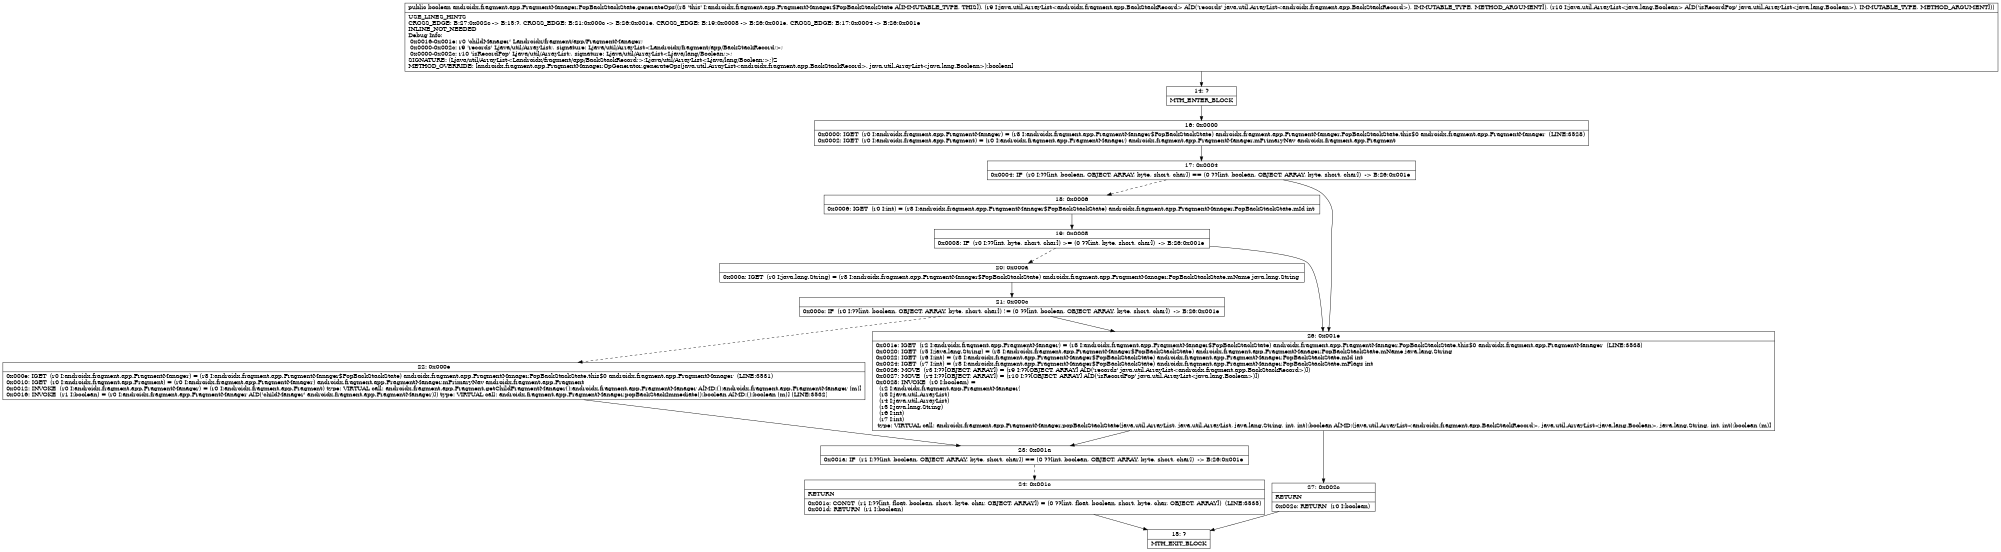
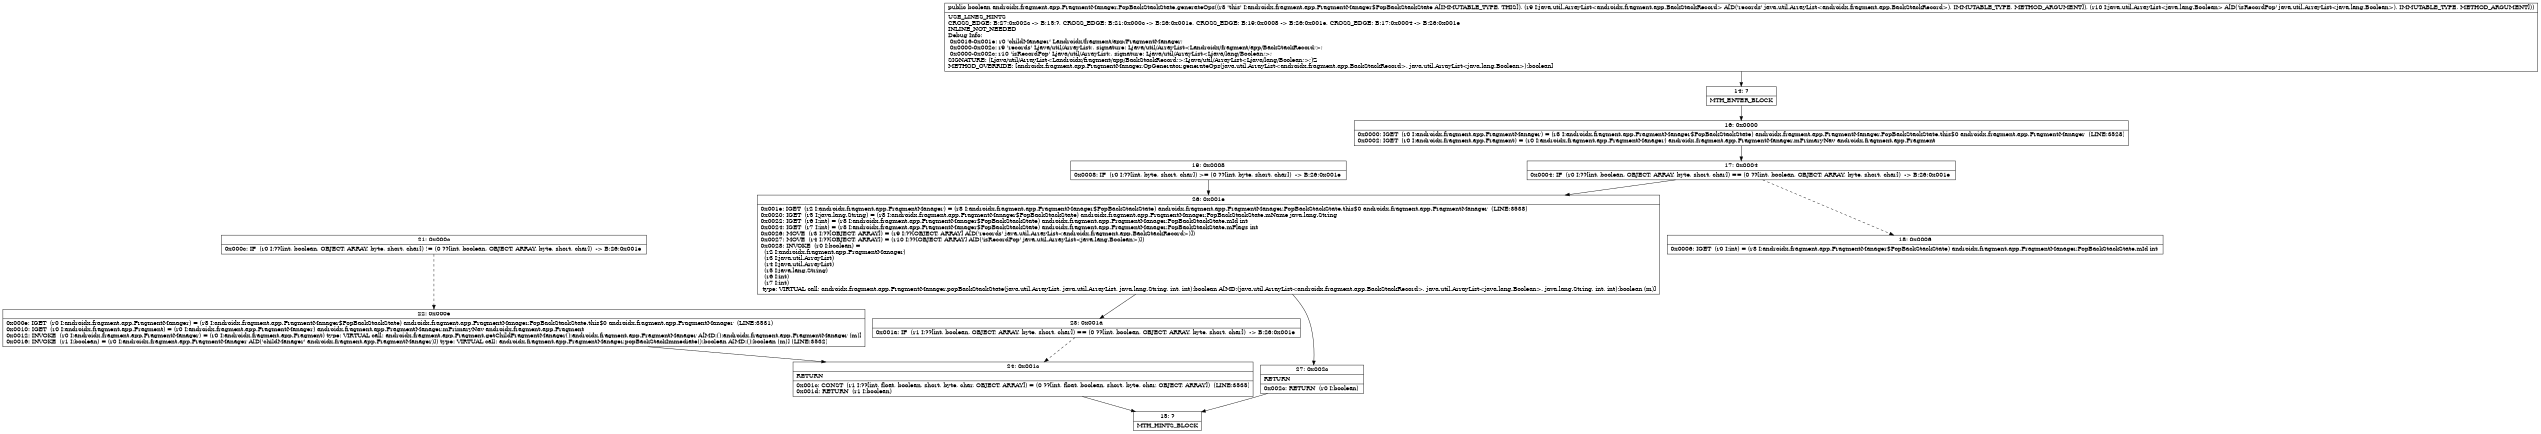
edge "18: 0x0006" -> "19: 0x0008": removed
node "20: 0x000a": removed
edge "21: 0x000c" -> "26: 0x001e": removed
edge "22: 0x000e" -> "23: 0x001a": now "22: 0x000e" -> "24: 0x001c"
node "15: ?": text "MTH_EXIT_BLOCK" -> "MTH_HINTS_BLOCK"
